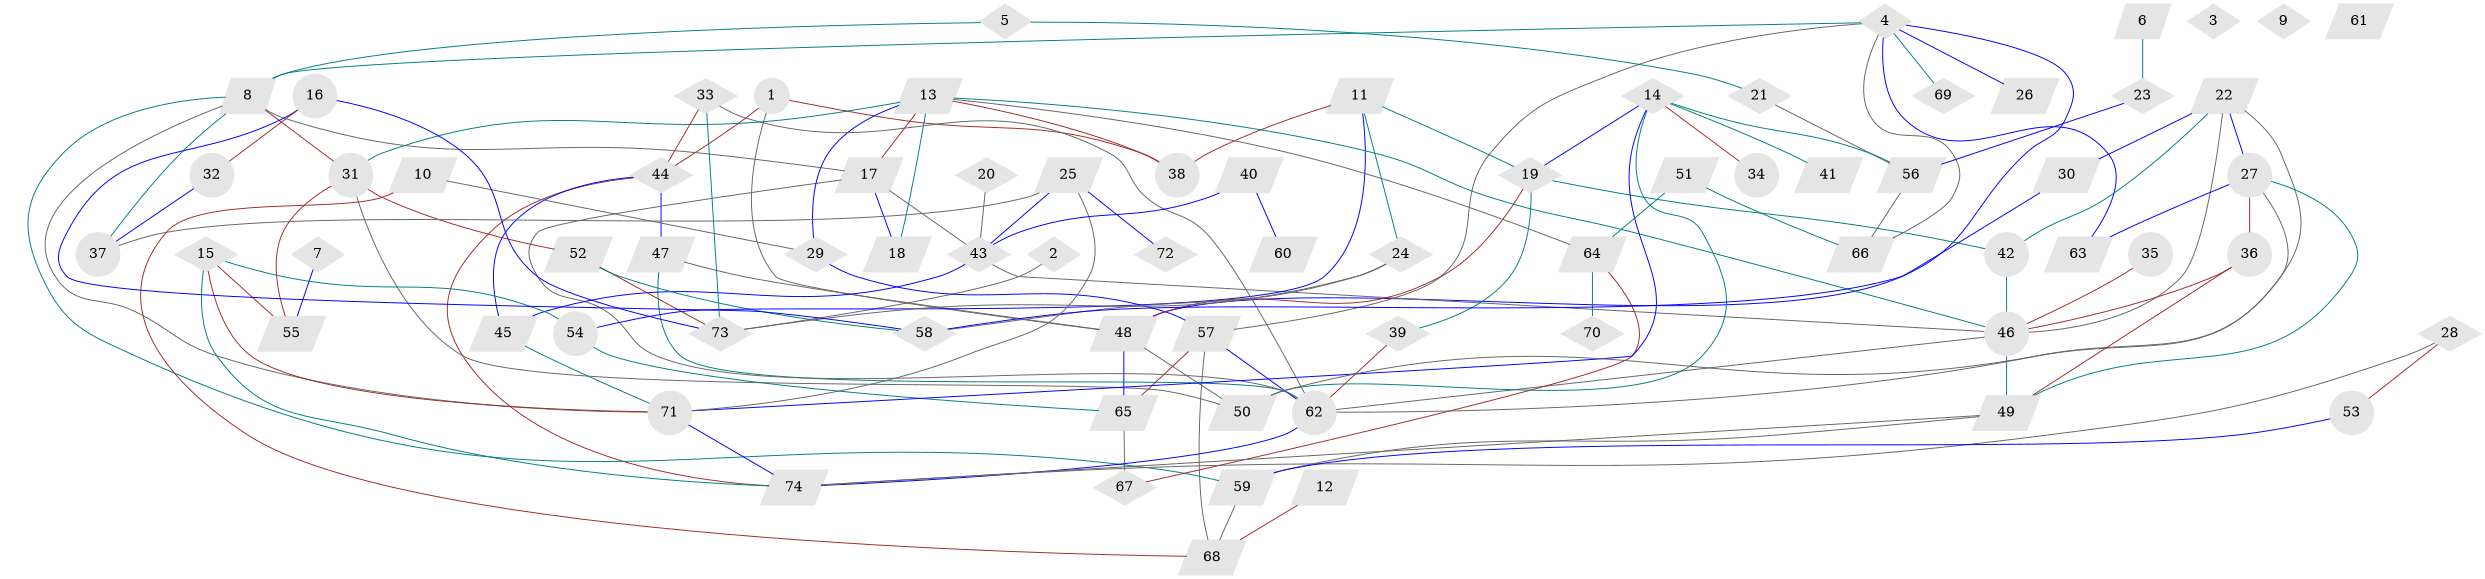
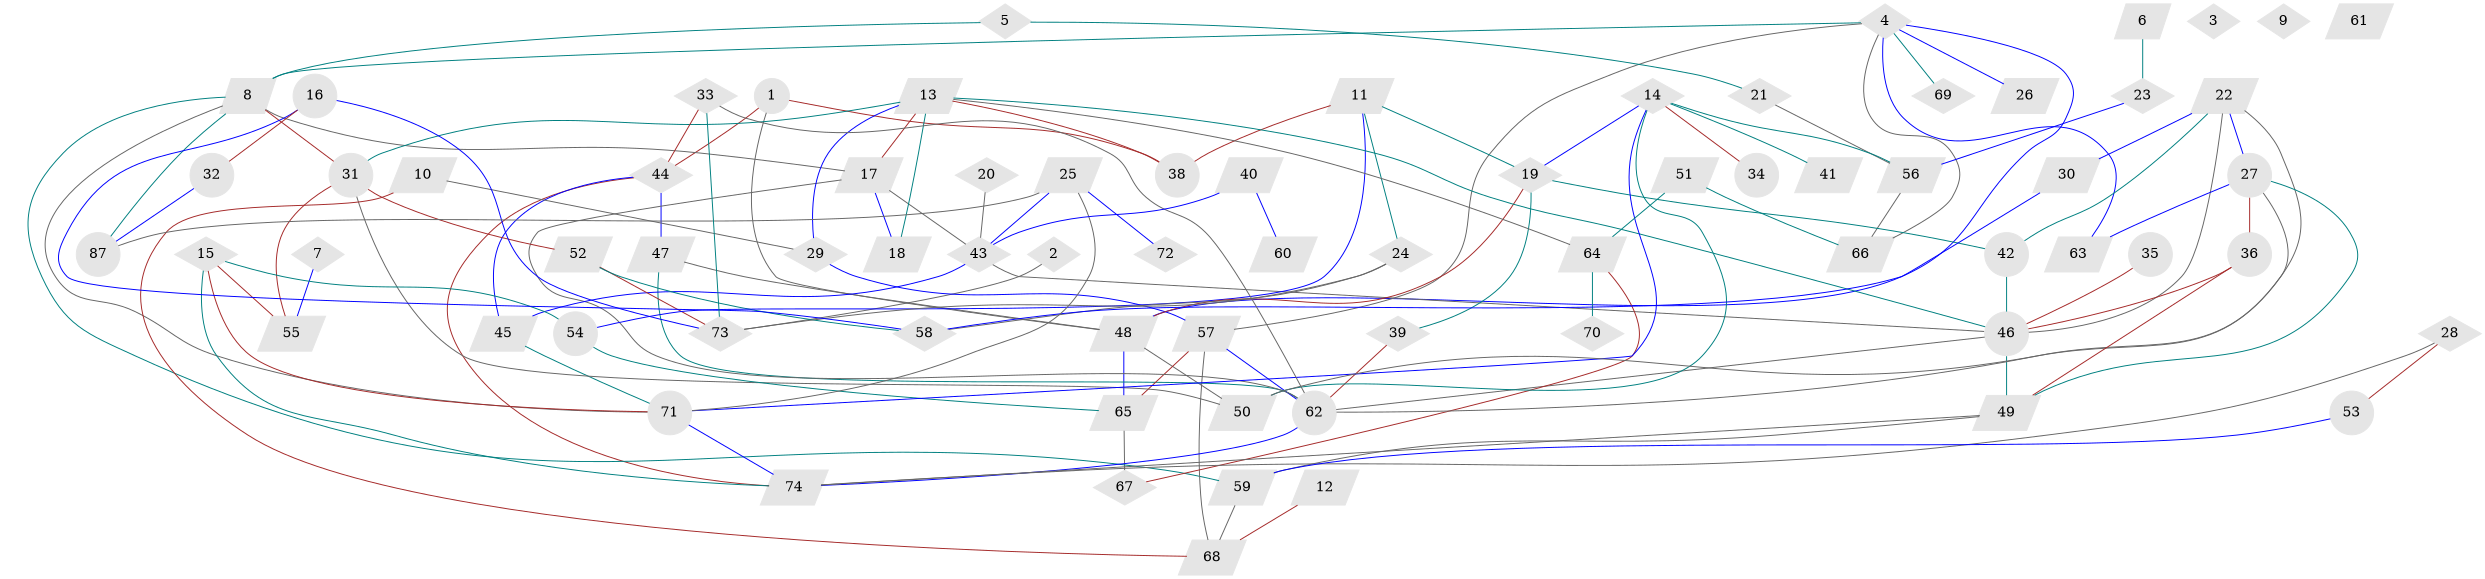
node "37": label "37" -> "87"
